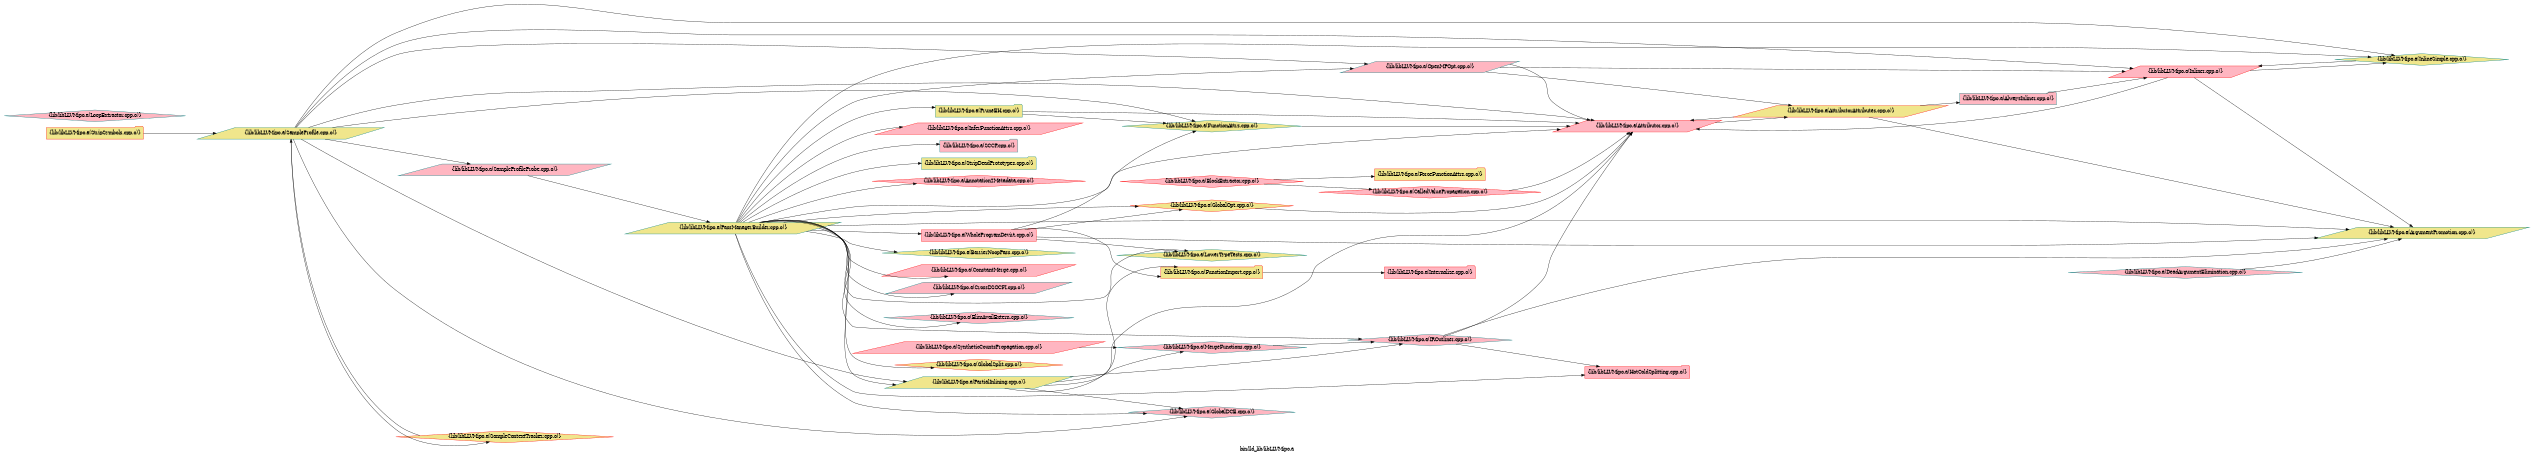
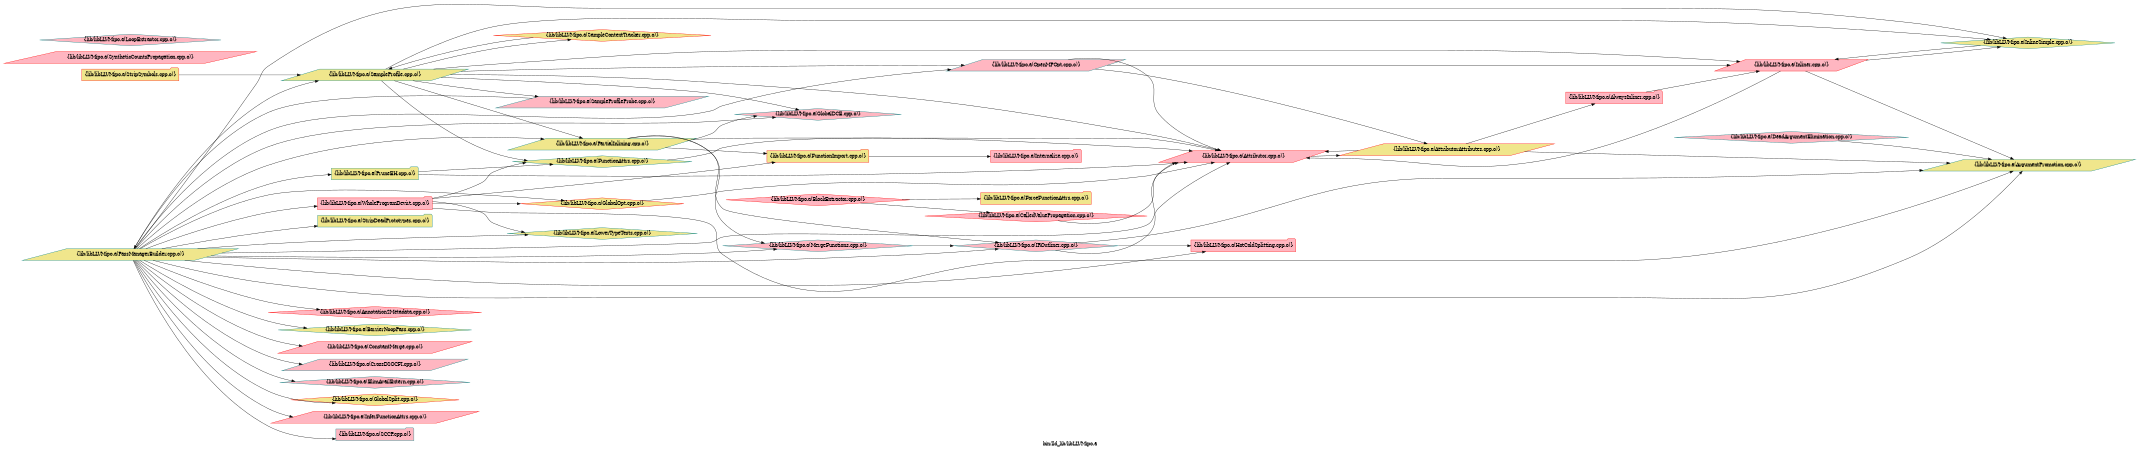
node "{lib/libLLVMipo.a(AlwaysInliner.cpp.o)}": color teal -> red
edge "{lib/libLLVMipo.a(PassManagerBuilder.cpp.o)}" -> "{lib/libLLVMipo.a(SampleProfile.cpp.o)}": added
edge "{lib/libLLVMipo.a(SyntheticCountsPropagation.cpp.o)}" -> "{lib/libLLVMipo.a(MergeFunctions.cpp.o)}": now "{lib/libLLVMipo.a(PassManagerBuilder.cpp.o)}" -> "{lib/libLLVMipo.a(MergeFunctions.cpp.o)}"
